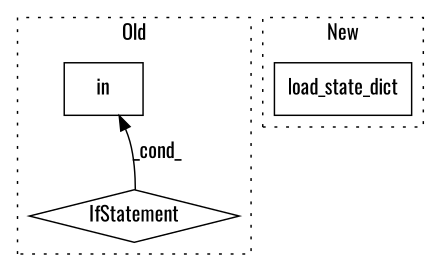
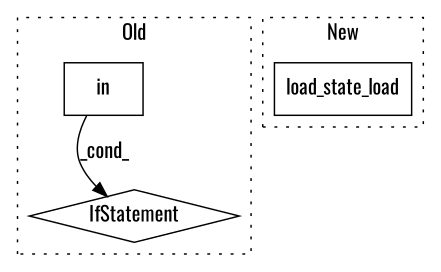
node "load_state_dict": label "load_state_dict" -> "load_state_load"
edge "IfStatement" -> "in": reversed
